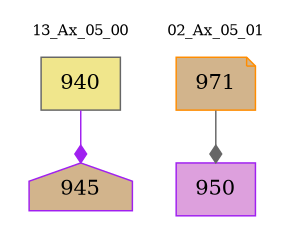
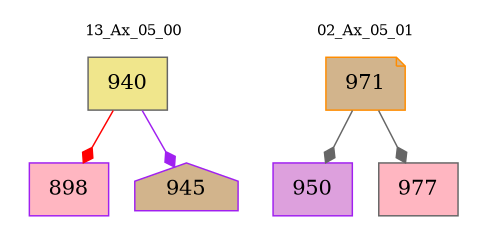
node "898": added
node "977": added
